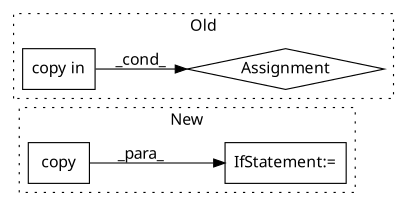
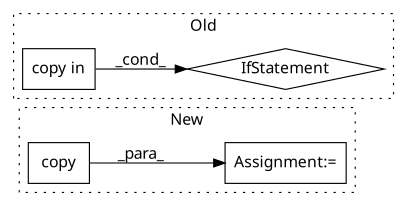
node "Assignment": label "Assignment" -> "IfStatement"
node "IfStatement:=": label "IfStatement:=" -> "Assignment:="
